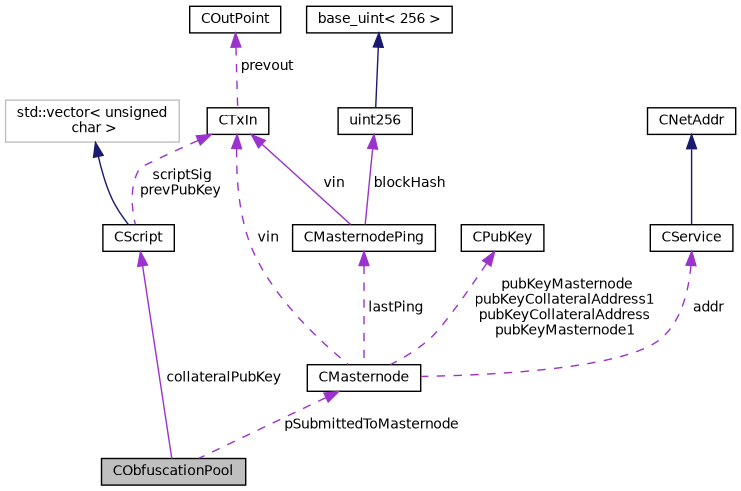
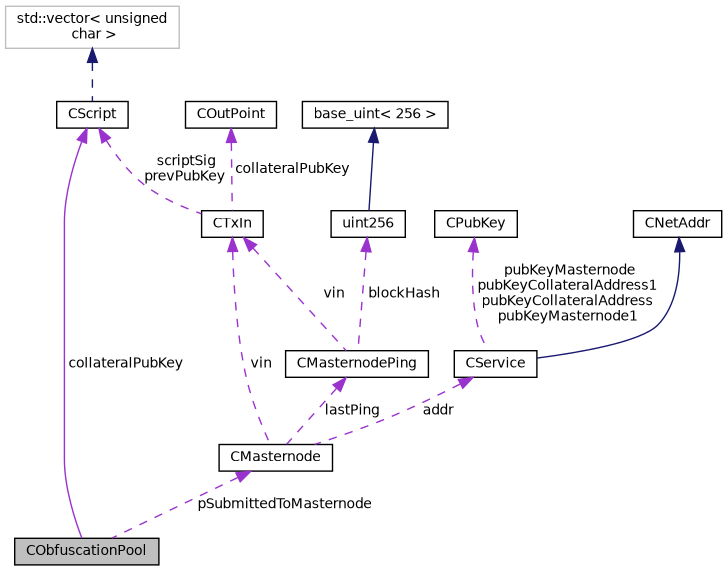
edge "CTxIn" -> "COutPoint": label " prevout" -> " collateralPubKey"
edge "CScript" -> "CTxIn": reversed
edge "CMasternodePing" -> "CTxIn": style solid -> dashed
edge "CMasternodePing" -> "uint256": style solid -> dashed
edge "CScript" -> "std::vector< unsigned char >": style solid -> dashed
edge "CMasternode" -> "CPubKey": now "CService" -> "CPubKey"
